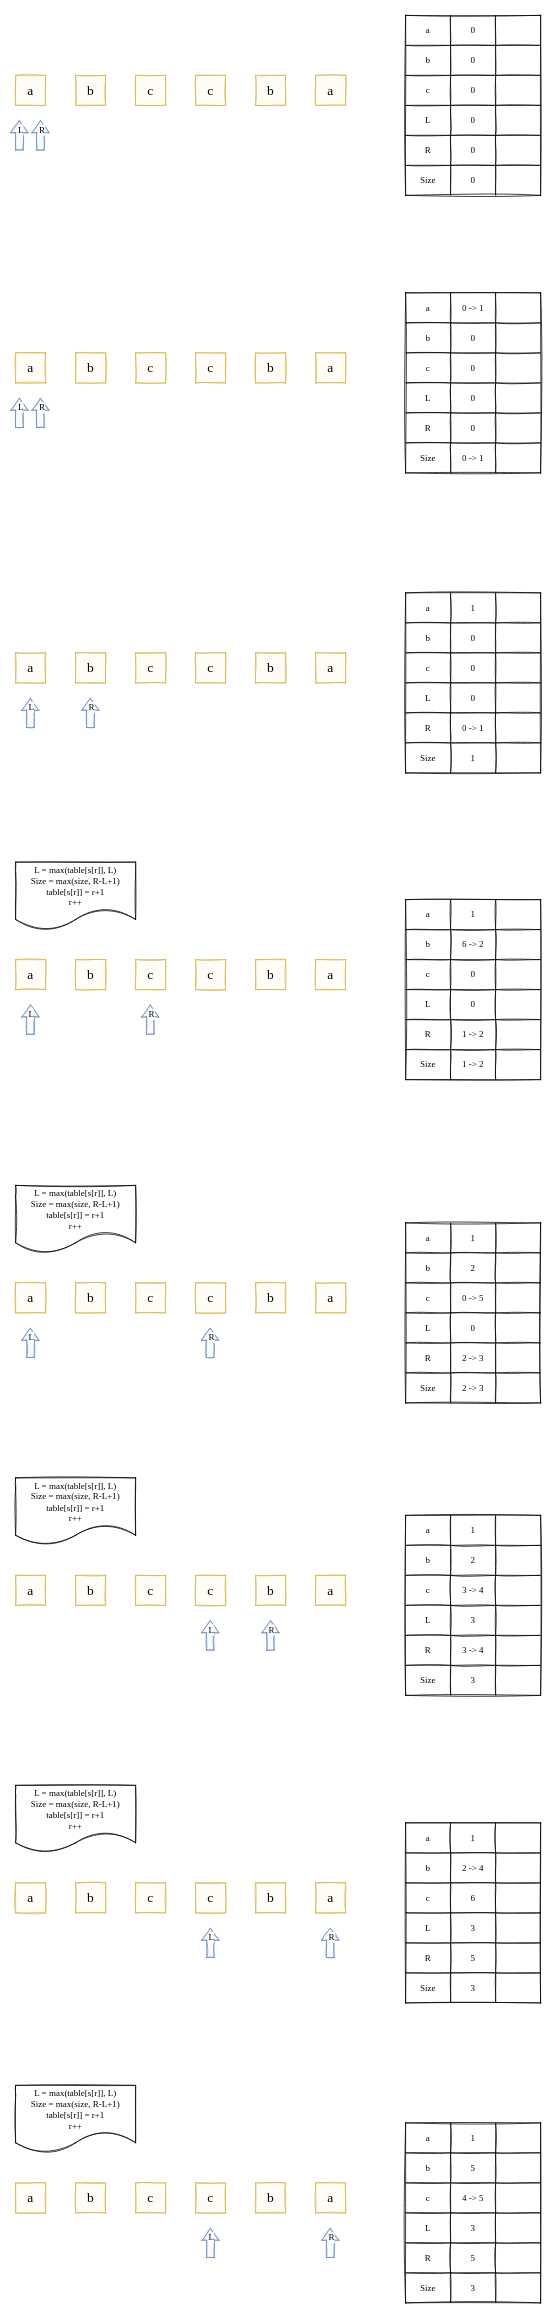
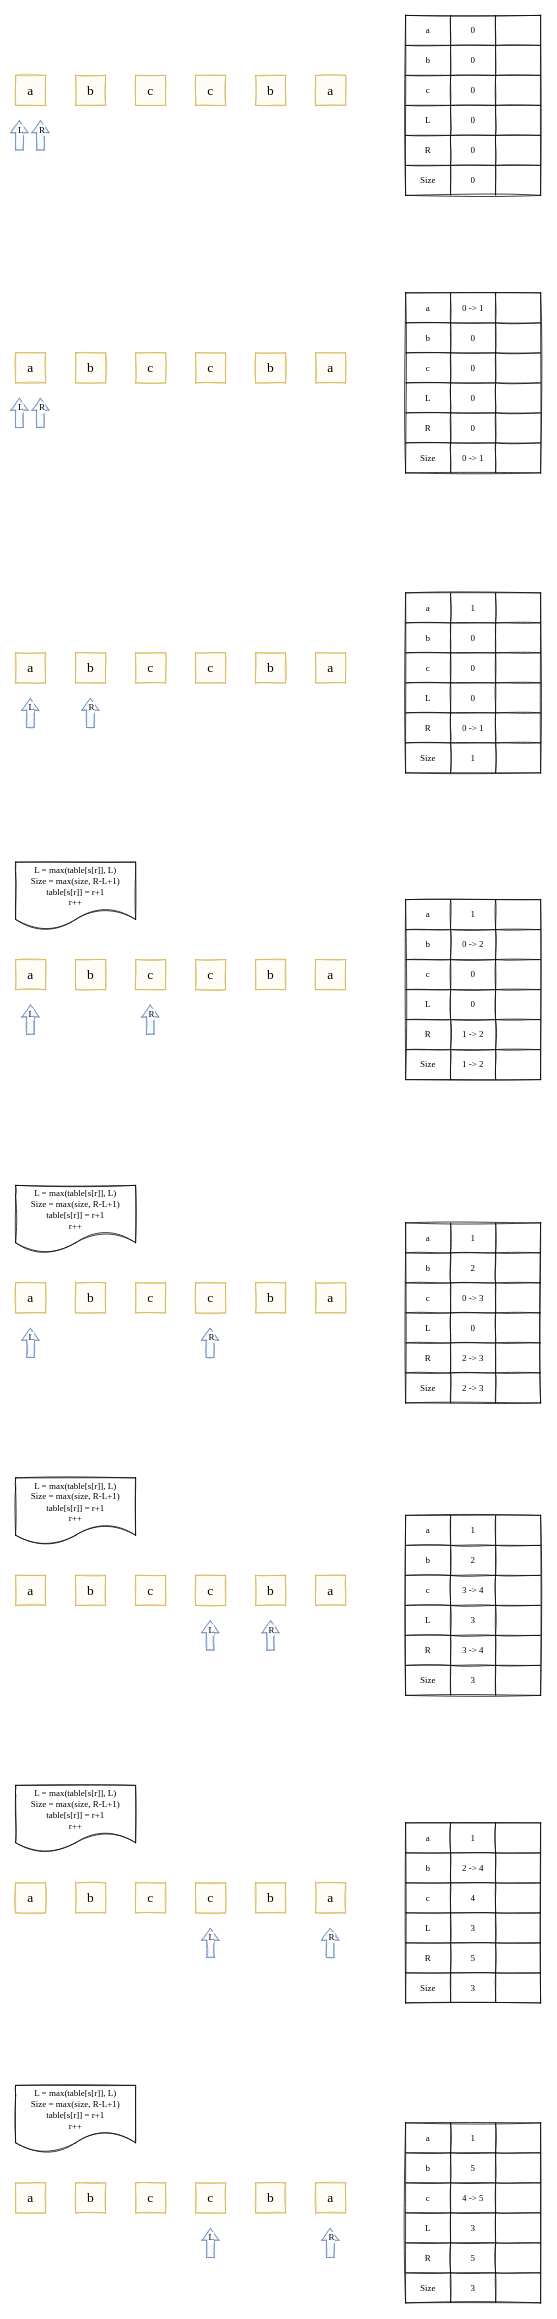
node "6 -> 2": label "6 -> 2" -> "0 -> 2"
node "0 -> 5": label "0 -> 5" -> "0 -> 3"
node "6": label "6" -> "4"
